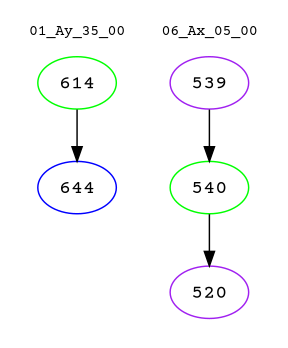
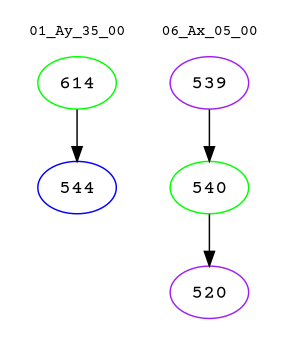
node "644": label "644" -> "544"
